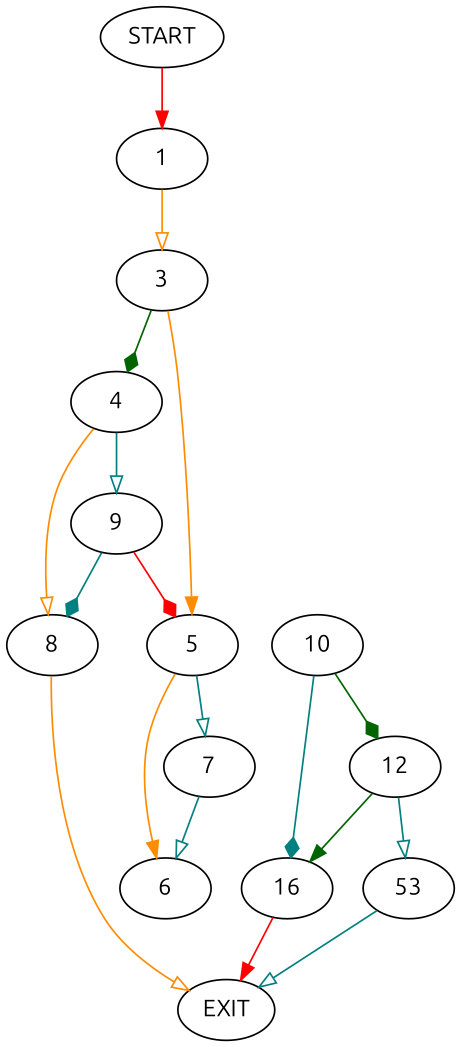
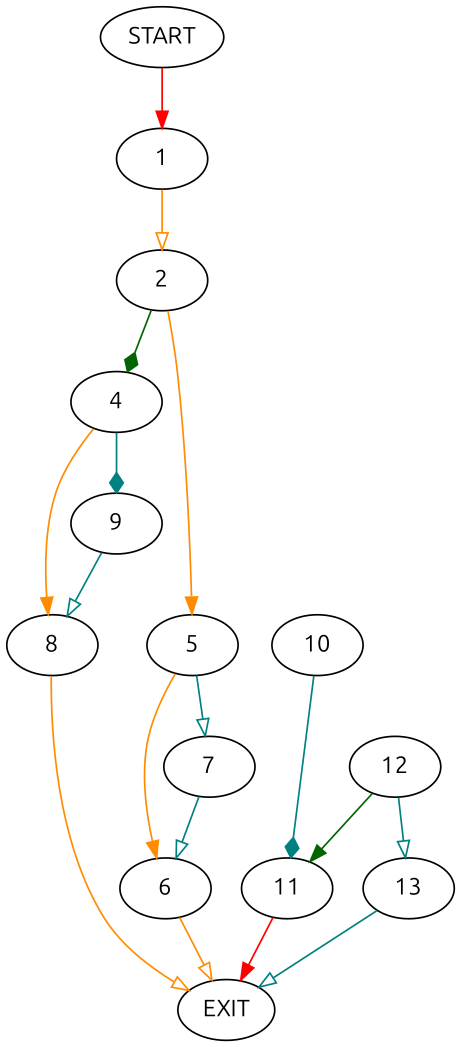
node "3": label "3" -> "2"
edge "4" -> "9": arrowhead onormal -> diamond
edge "4" -> "8": arrowhead onormal -> normal
edge "9" -> "5": removed
edge "9" -> "8": arrowhead diamond -> onormal
edge "10" -> "12": removed
node "16": label "16" -> "11"
node "53": label "53" -> "13"
edge "6" -> "EXIT": added
